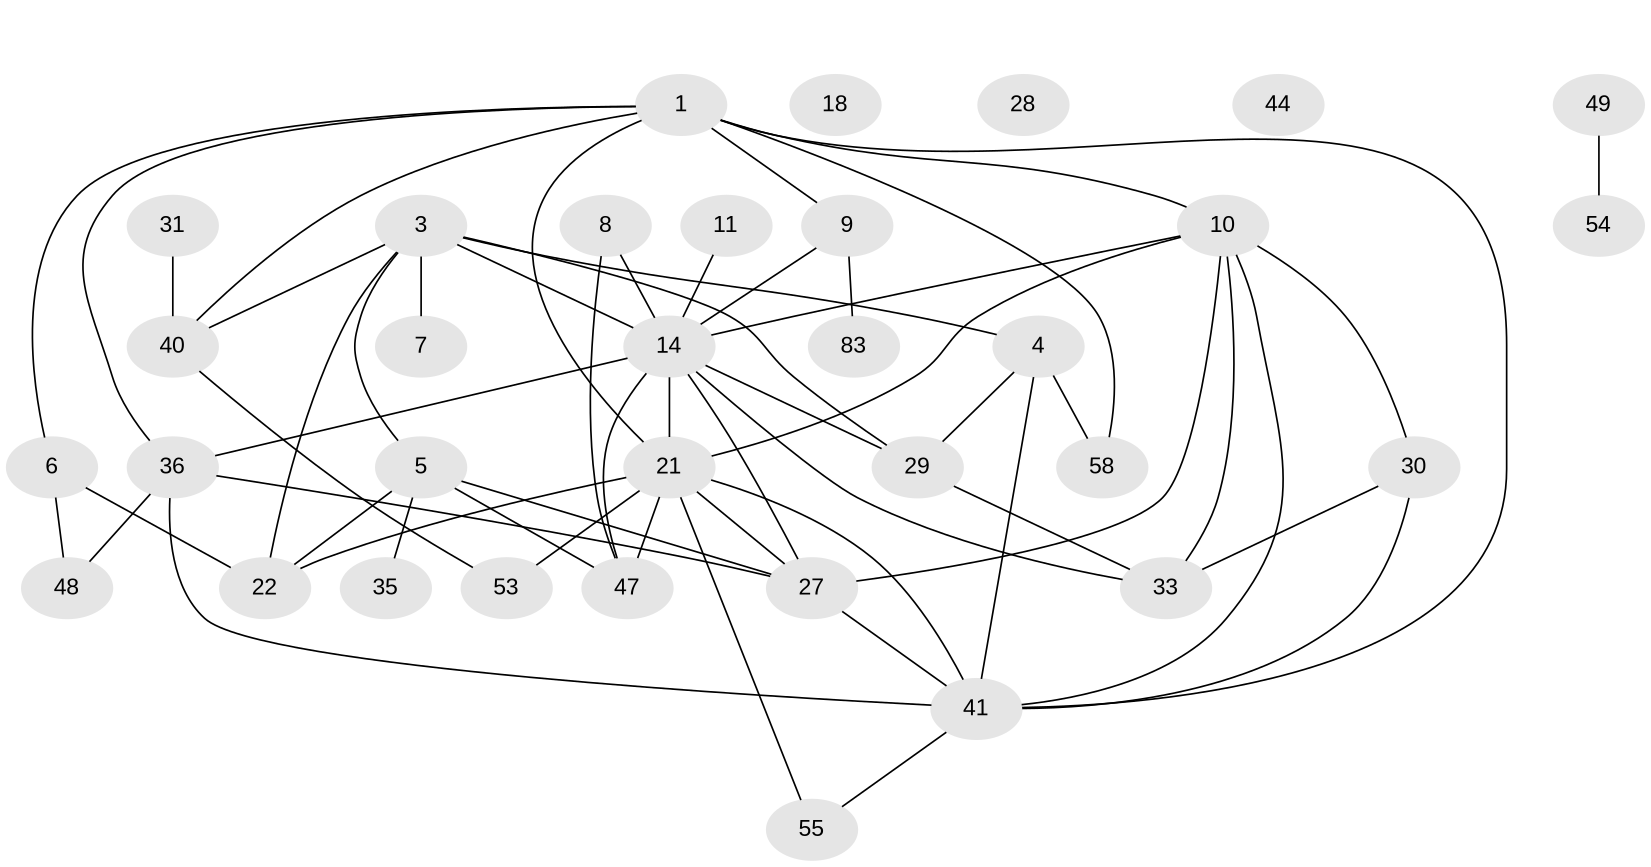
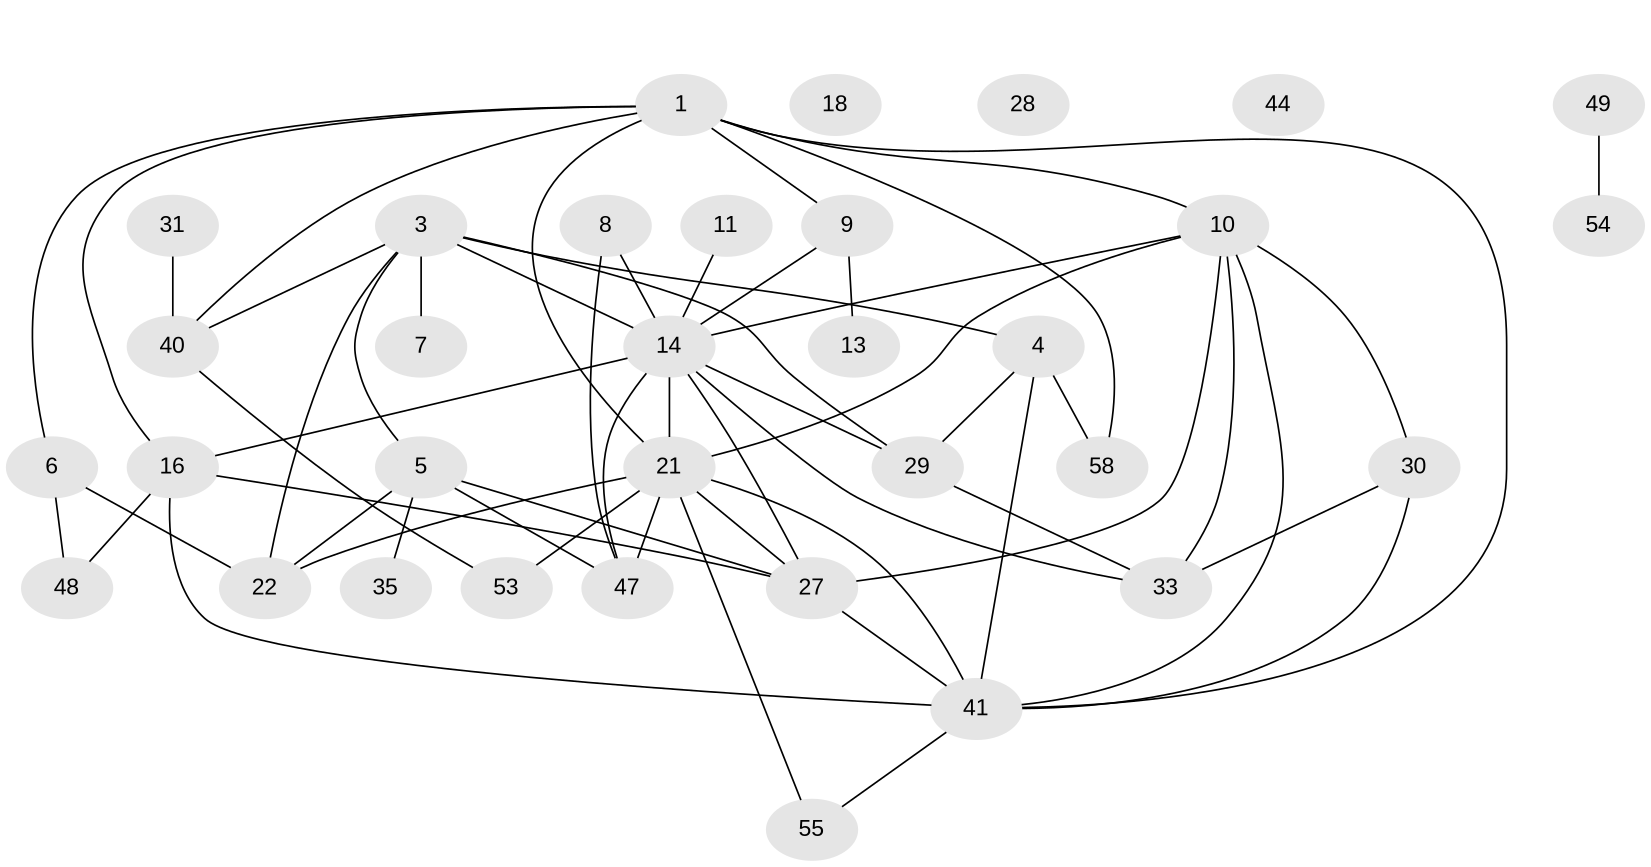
node "83": label "83" -> "13"
node "36": label "36" -> "16"
